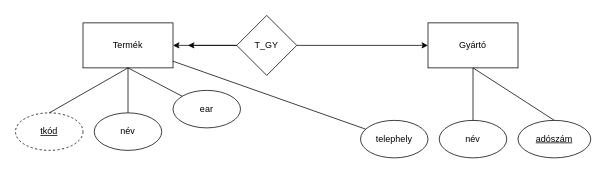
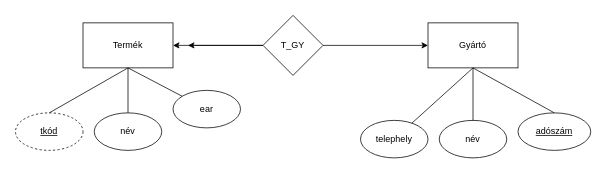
node "T_GY": moved (267, 45) -> (293, 45)
edge "Termék" -- "telephely": now "Gyártó" -- "telephely"
node "adószám": moved (554, 139) -> (554, 132)
